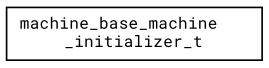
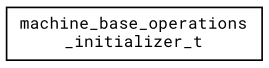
node "machine_base_machine _initializer_t": label "machine_base_machine _initializer_t" -> "machine_base_operations _initializer_t"
